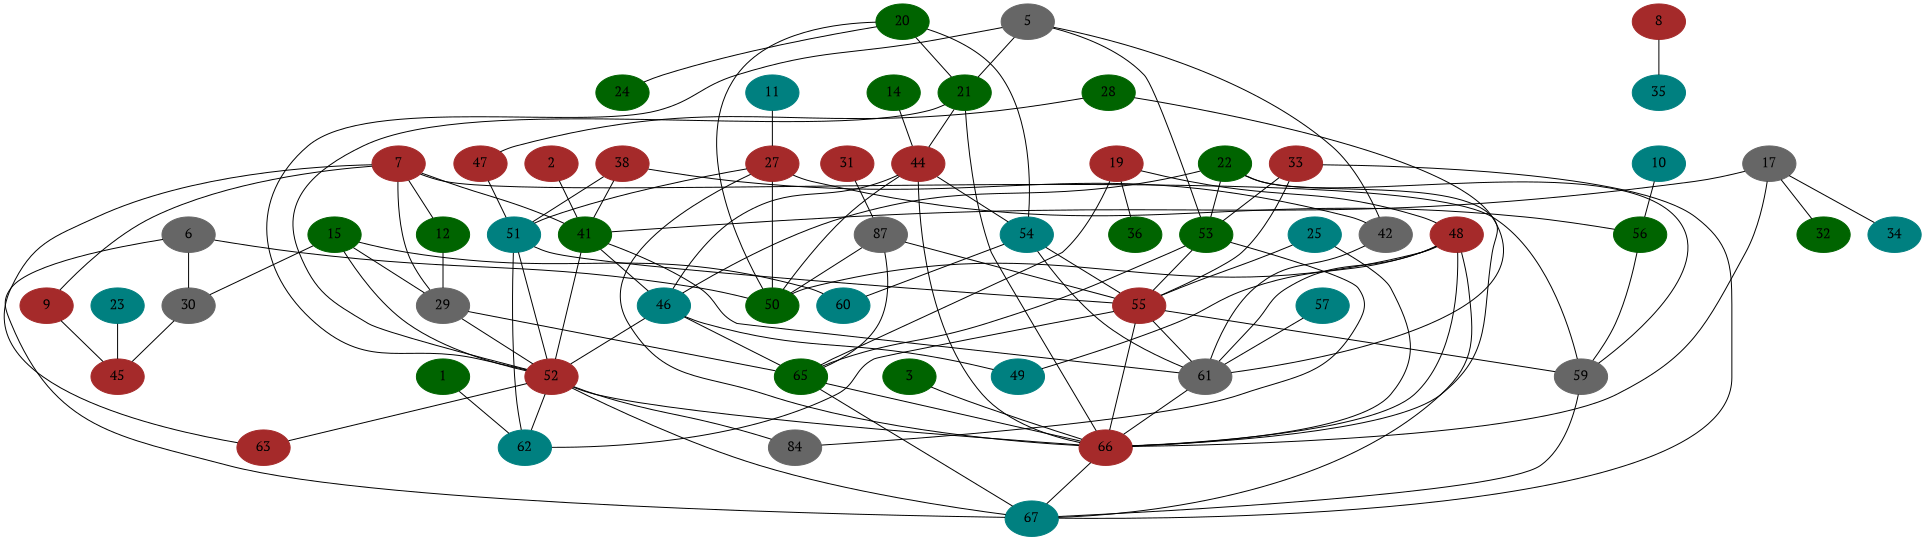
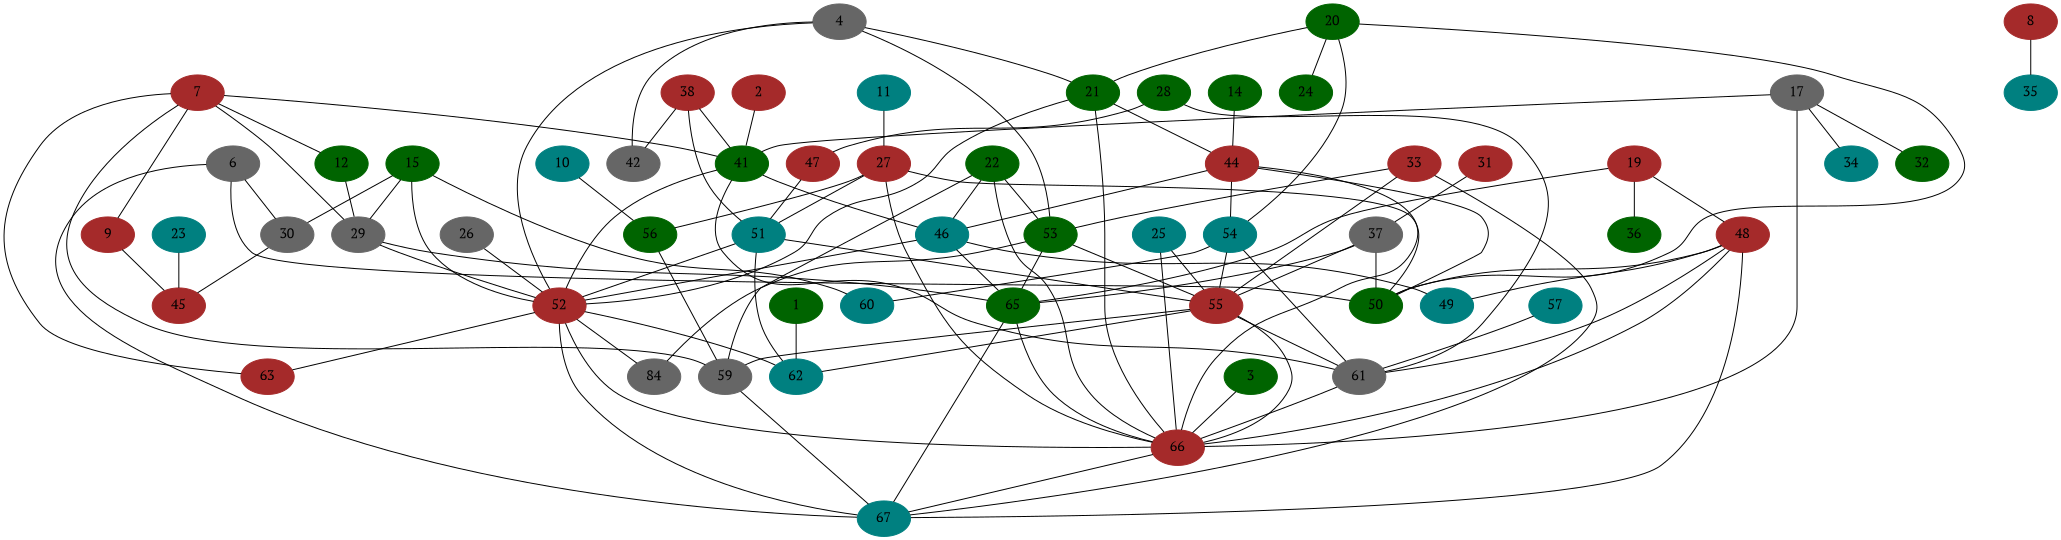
node "5": label "5" -> "4"
node "26": added
node "87": label "87" -> "37"
edge "42" -- "61": removed
